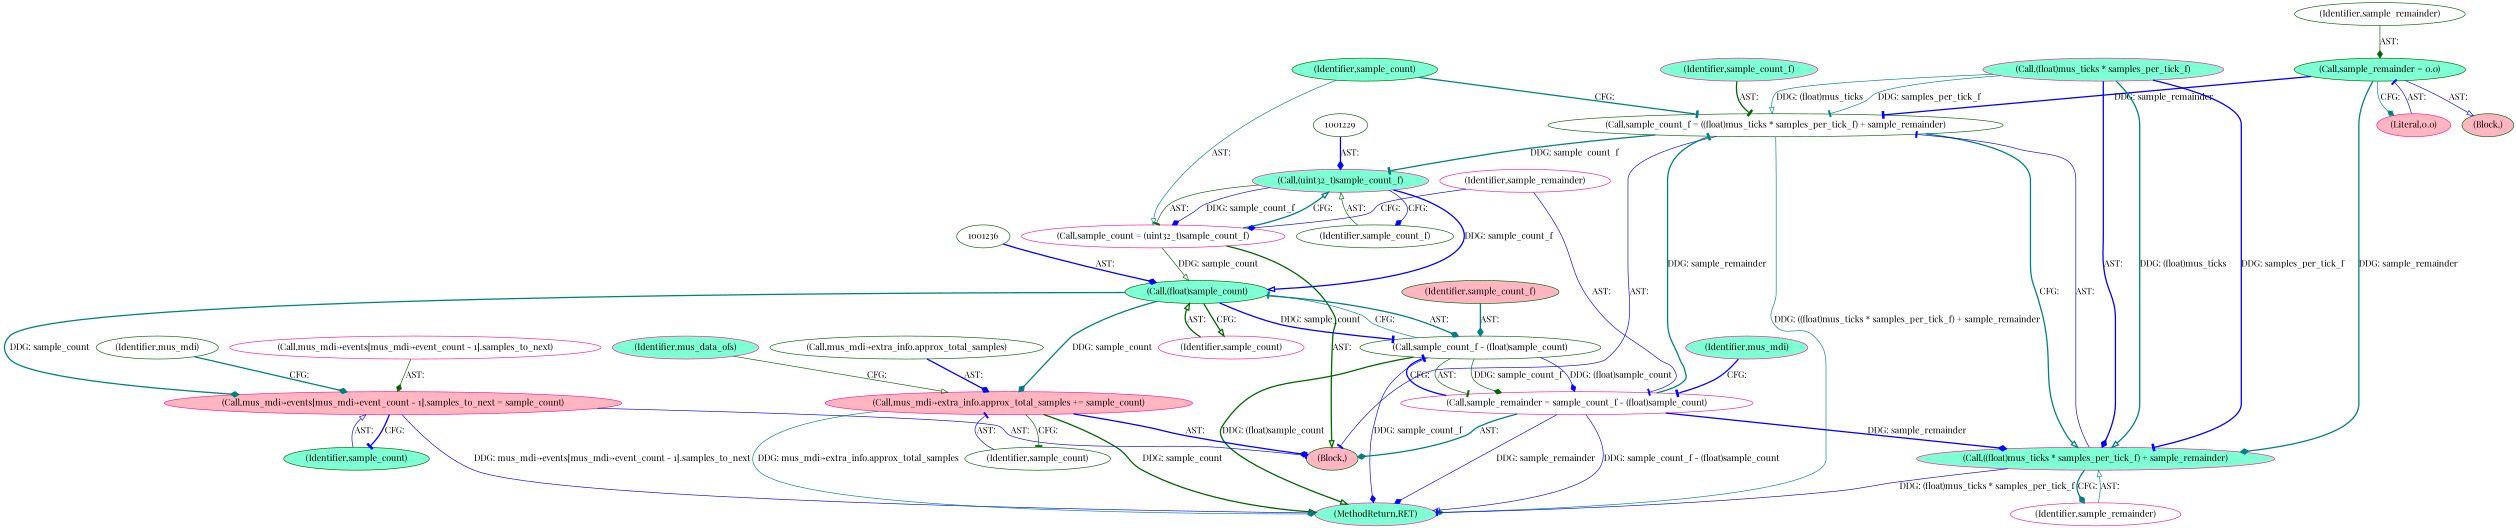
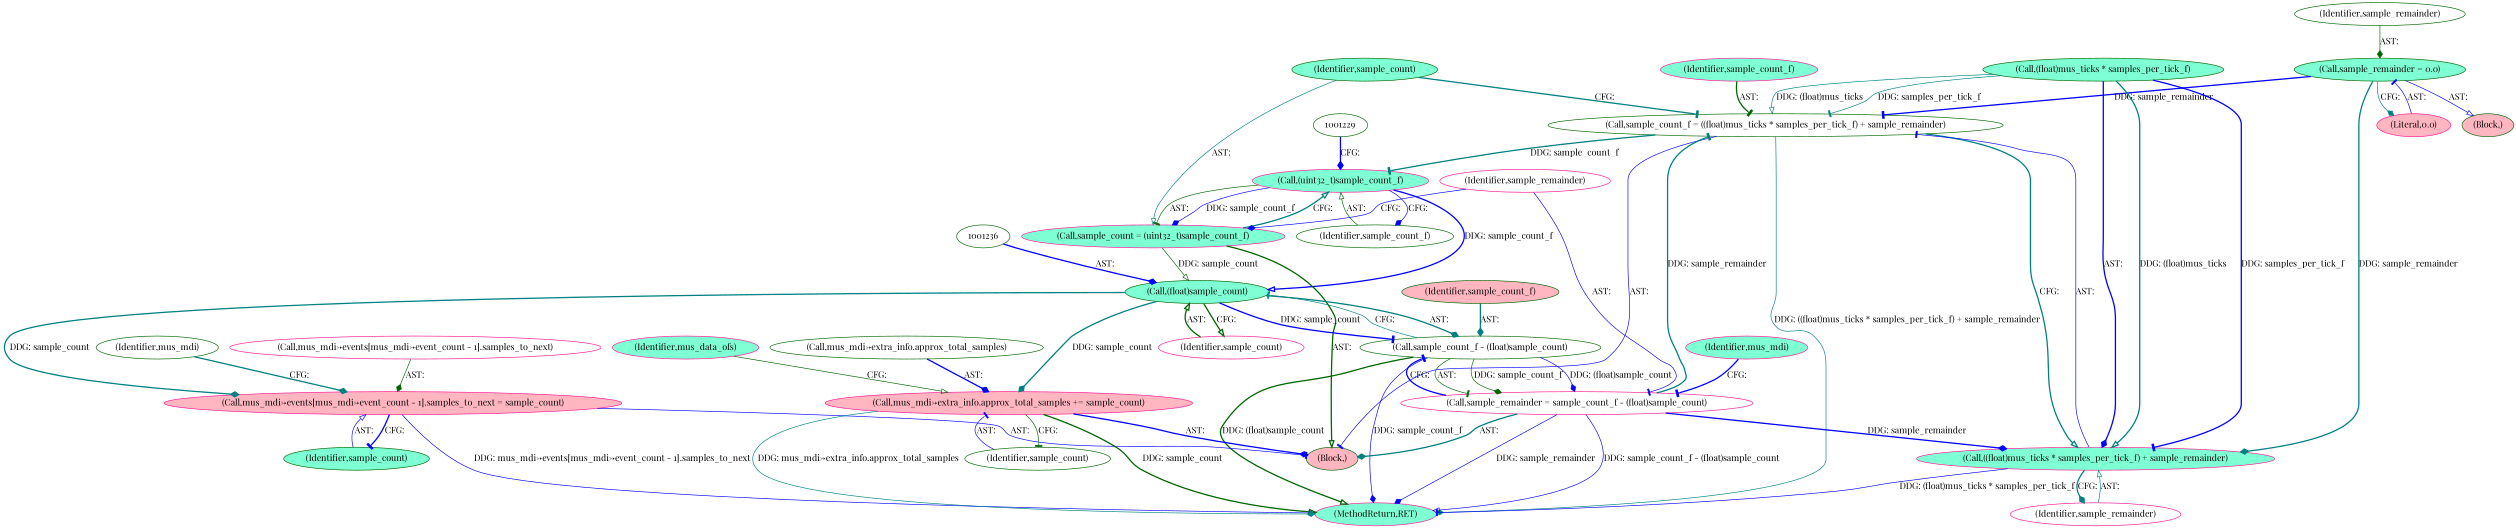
node "(Call,(float)mus_ticks * samples_per_tick_f)": color deeppink -> darkgreen
edge "1001229" -> "(Call,(uint32_t)sample_count_f)": label "AST: " -> "CFG: "
node "(Call,sample_count = (uint32_t)sample_count_f)": fillcolor white -> aquamarine
